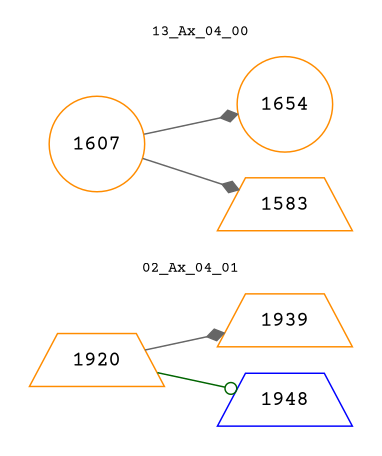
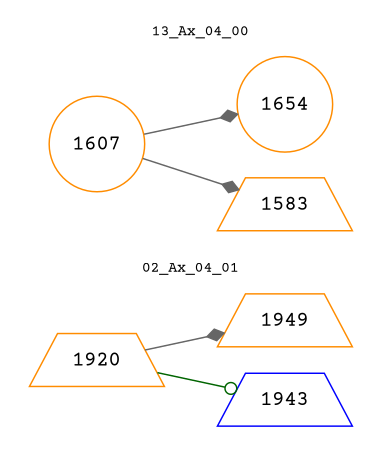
node "1939": label "1939" -> "1949"
node "1948": label "1948" -> "1943"
